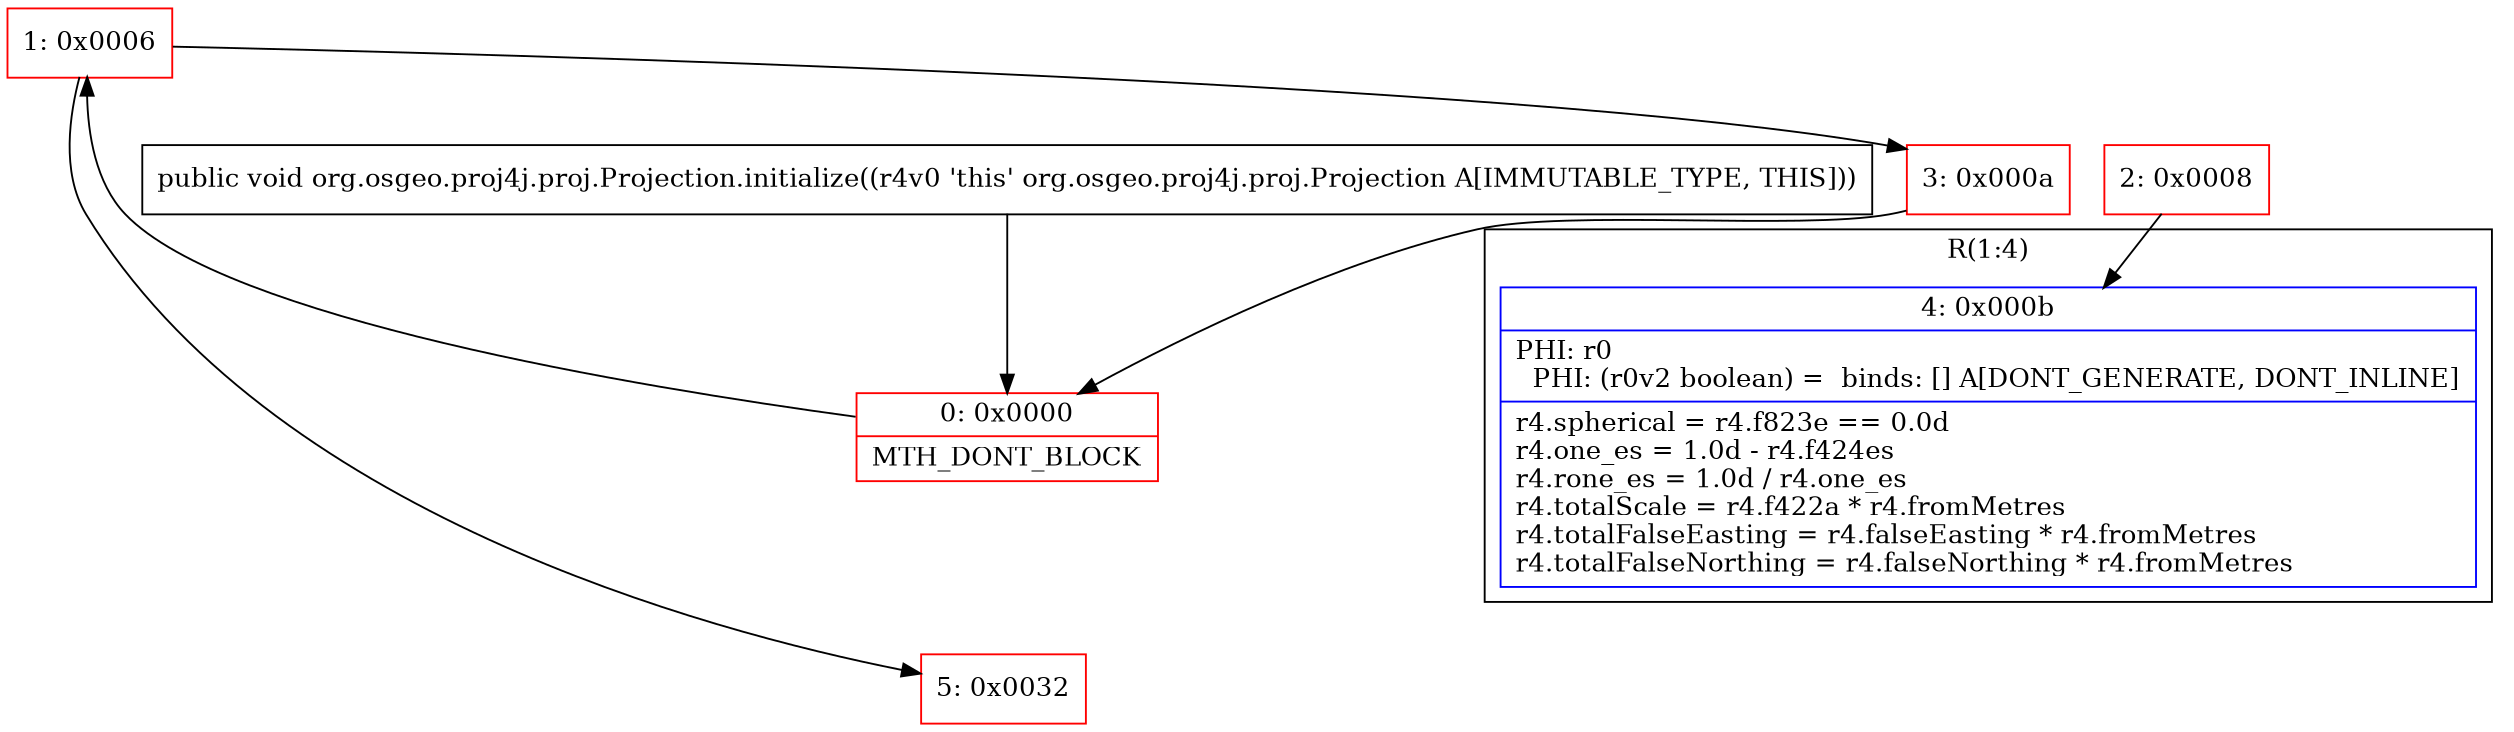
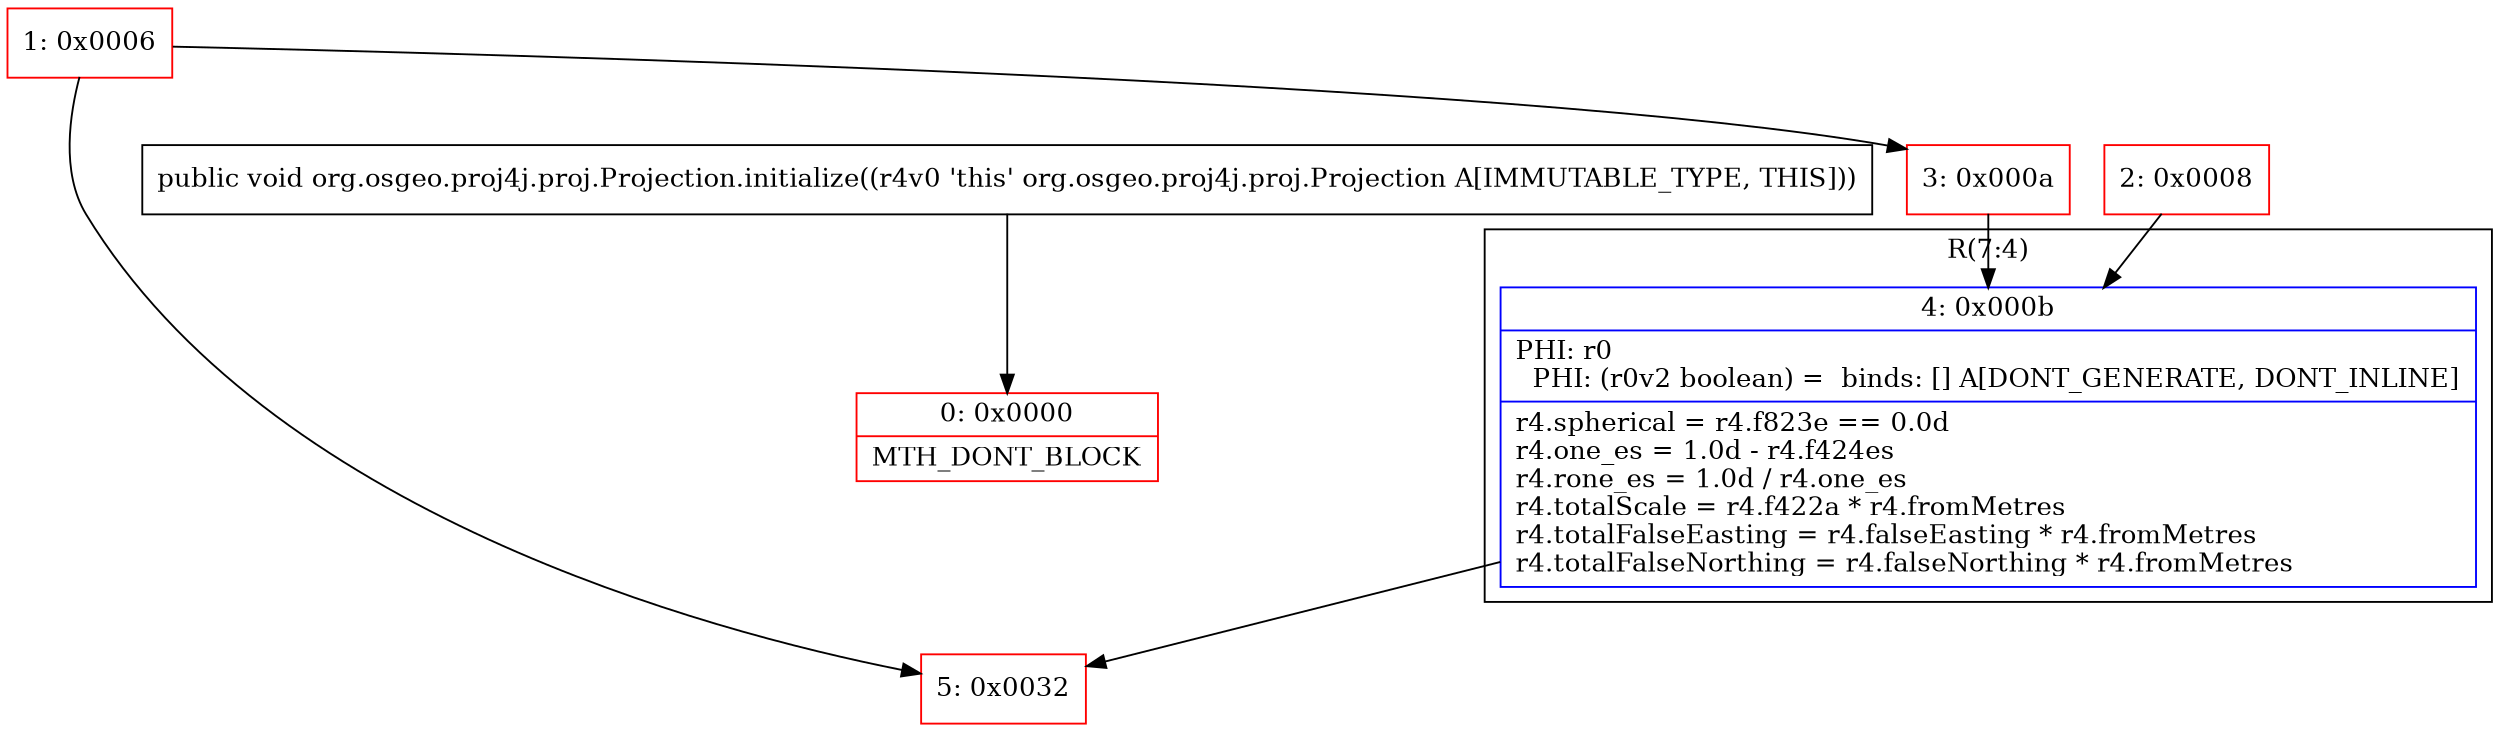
edge "3: 0x000a" -> "0: 0x0000": now "3: 0x000a" -> "4: 0x000b"
cluster "R(1:4)": label "R(1:4)" -> "R(7:4)"
edge "0: 0x0000" -> "1: 0x0006": removed
edge "4: 0x000b" -> "5: 0x0032": added
